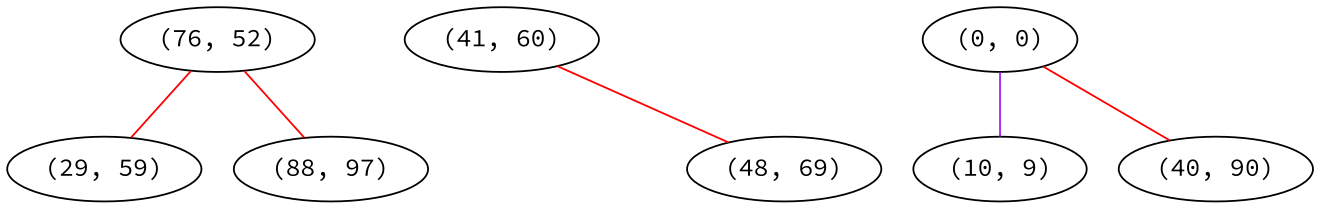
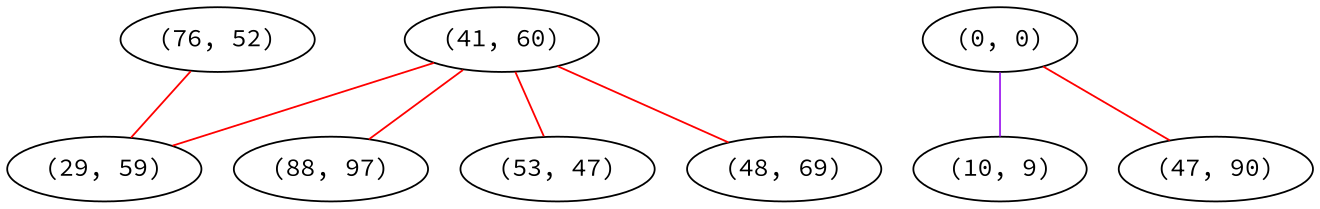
edge "(76, 52)" -- "(88, 97)": now "(41, 60)" -- "(88, 97)"
edge "(41, 60)" -- "(29, 59)": added
node "(53, 47)": added
node "(40, 90)": label "(40, 90)" -> "(47, 90)"
